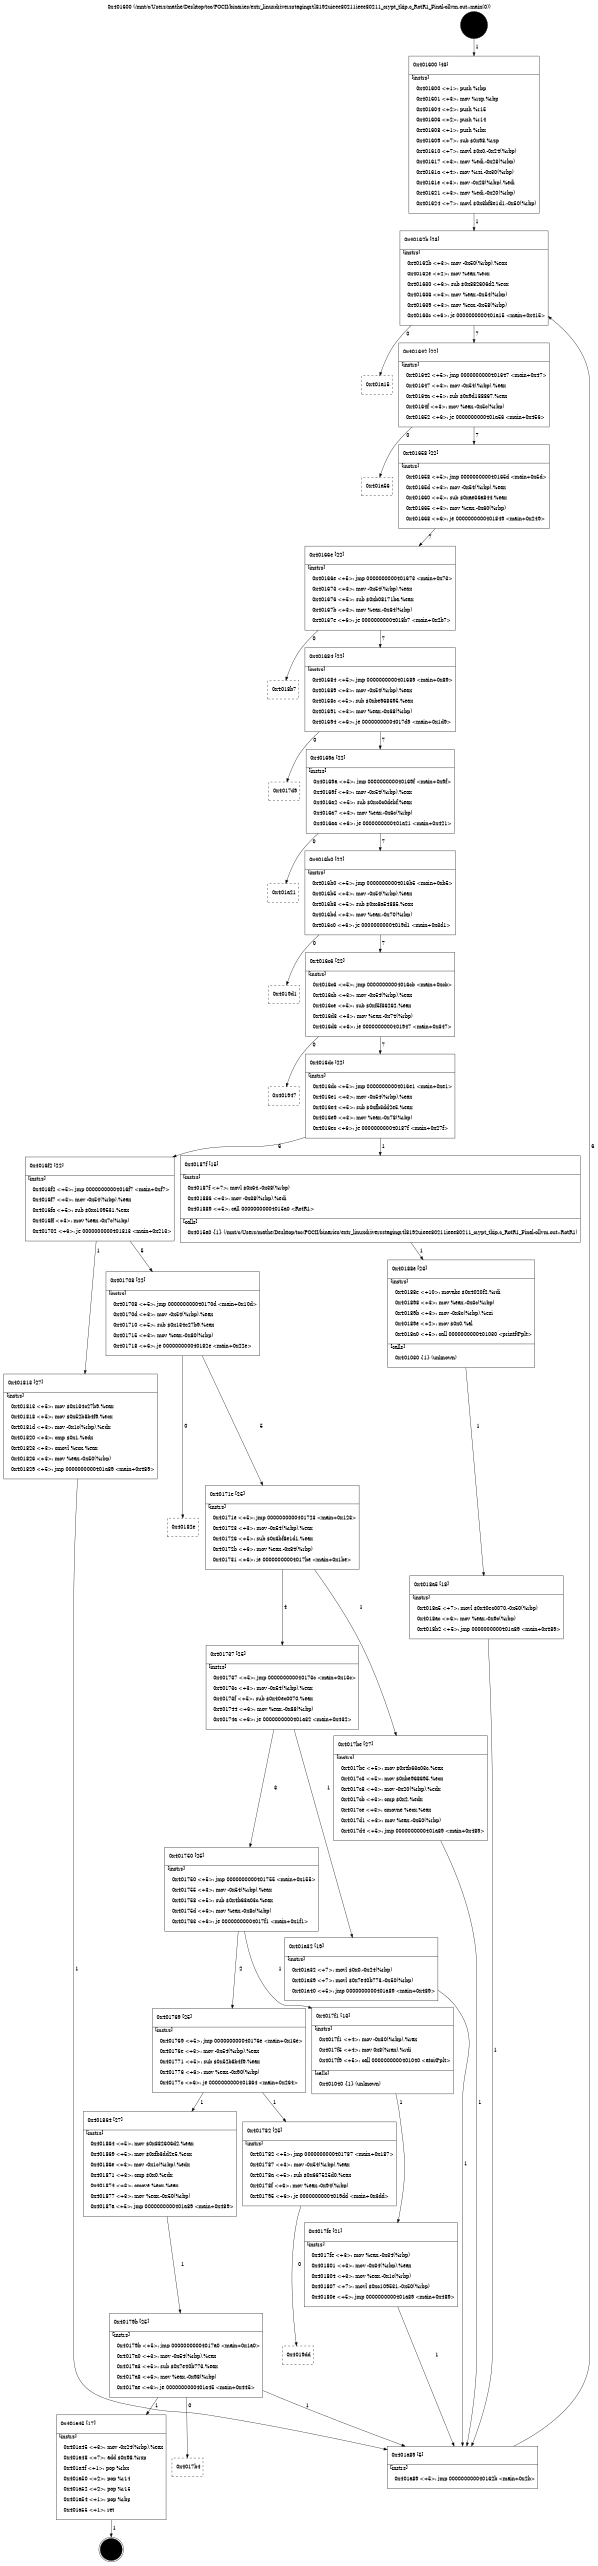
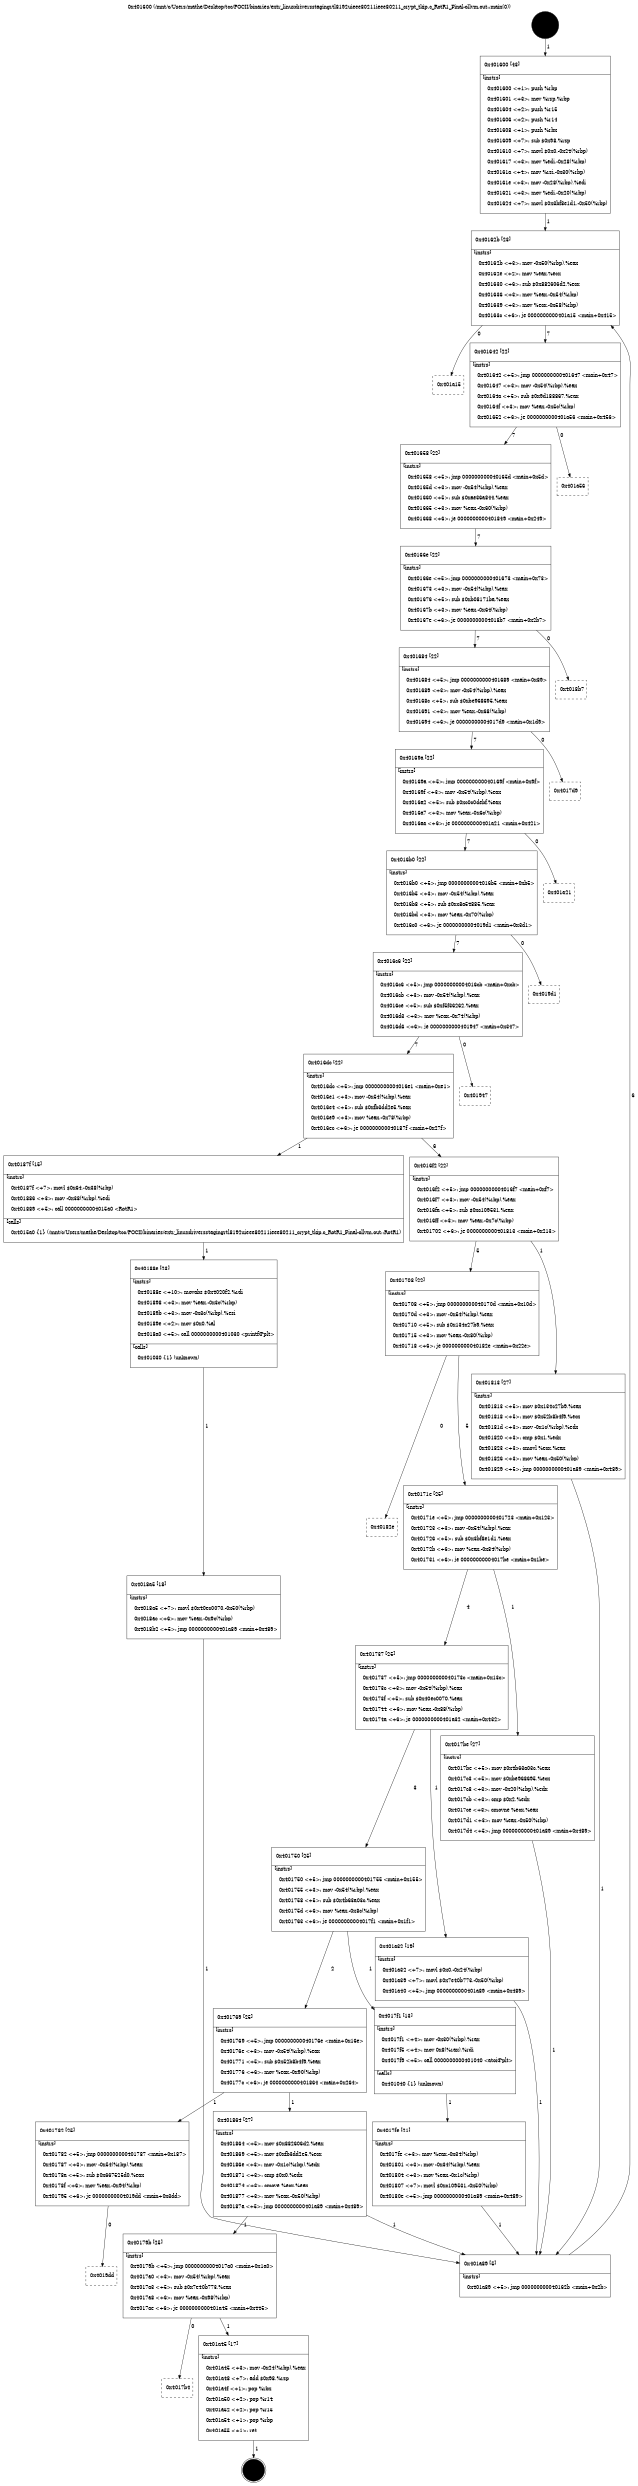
edge "0x40179b [25]" -> "0x401a89 [5]": now "0x401864 [27]" -> "0x401a89 [5]"
